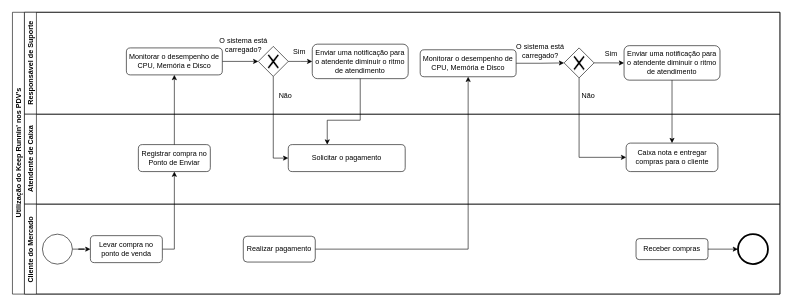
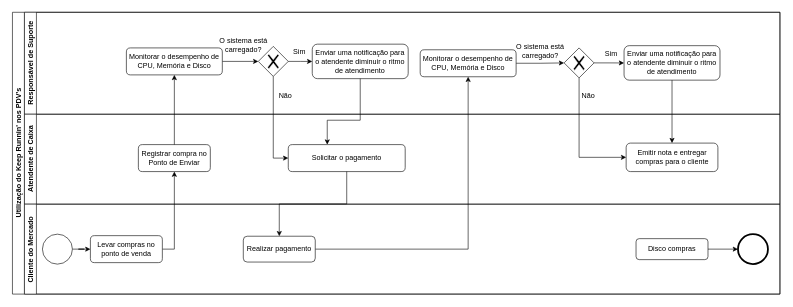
node "Caixa nota e entregar compras para o cliente": label "Caixa nota e entregar compras para o cliente" -> "Emitir nota e entregar compras para o cliente"
edge "Solicitar o pagamento" -> "Realizar pagamento": added
node "Levar compra no ponto de venda": label "Levar compra no ponto de venda" -> "Levar compras no ponto de venda"
node "Receber compras": label "Receber compras" -> "Disco compras"
